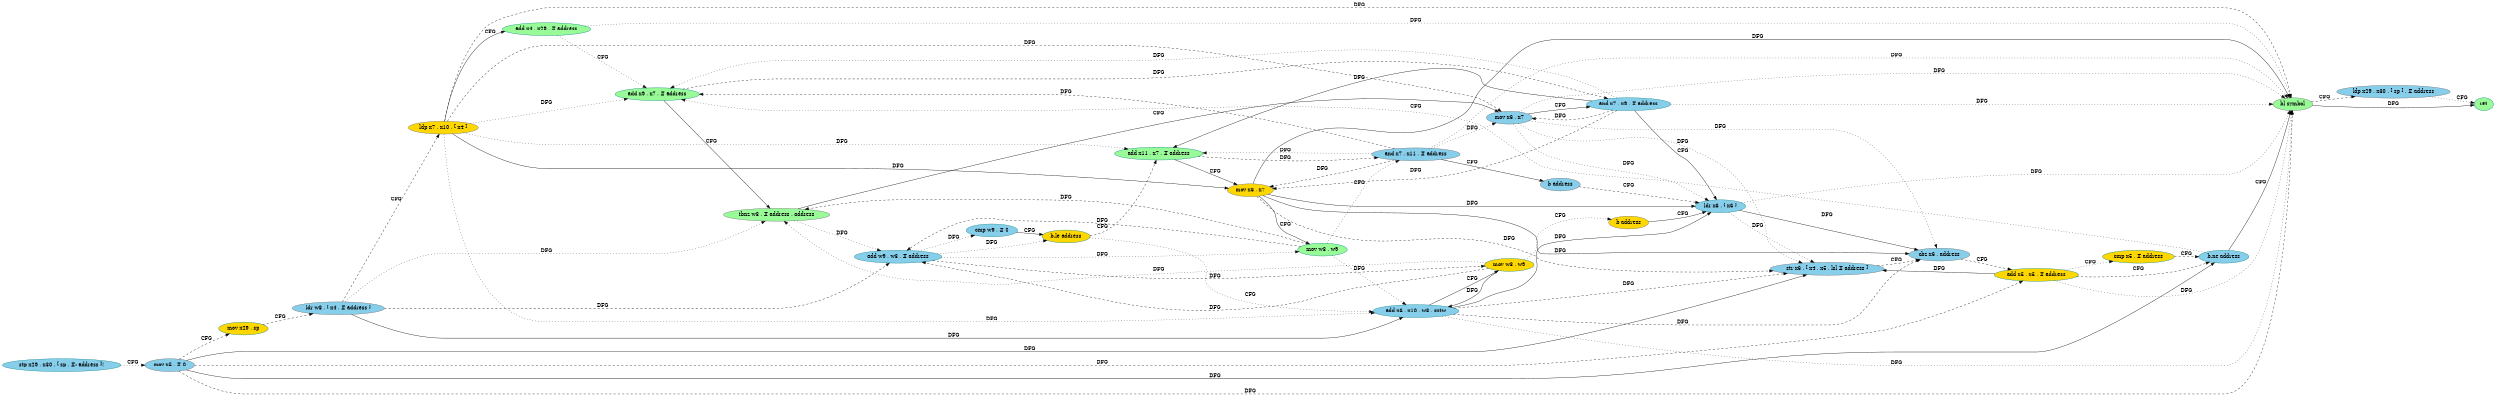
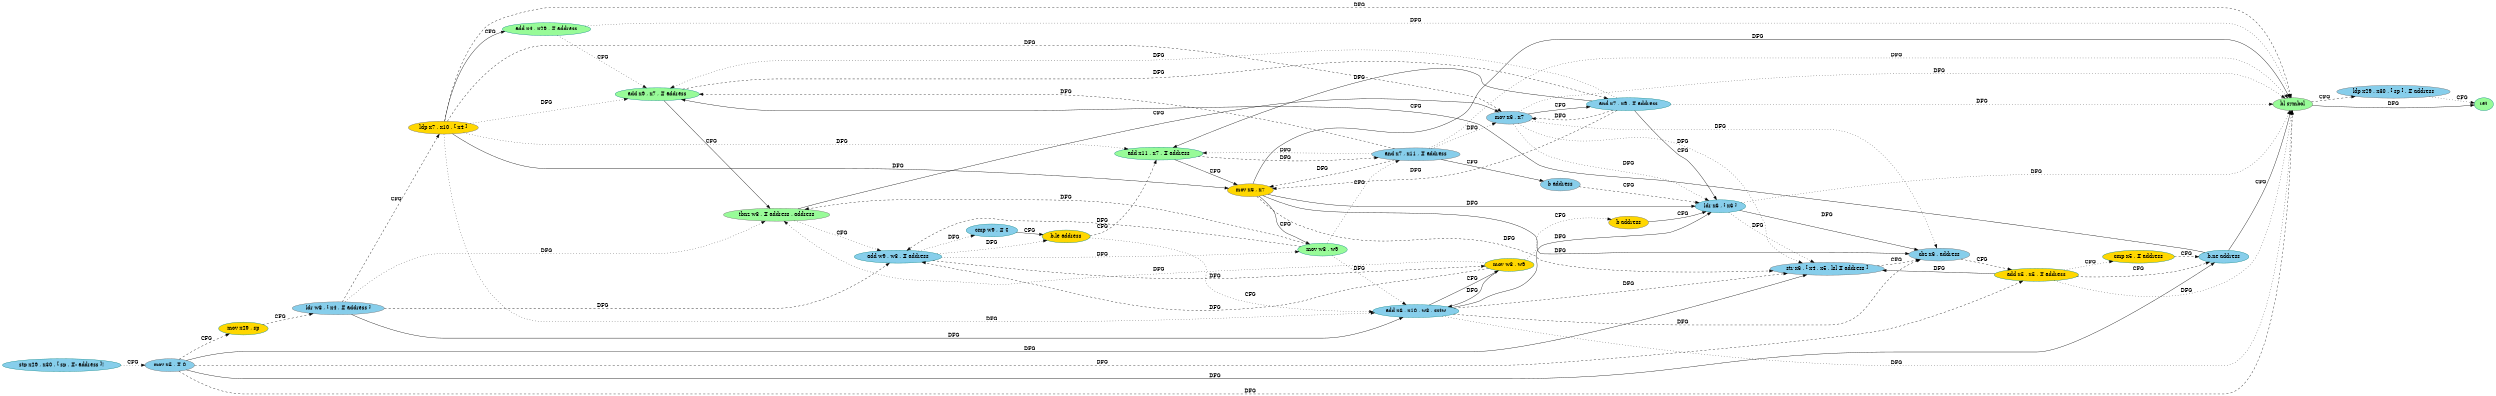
edge "b.ne address" -> "add x9 , x7 , # address": style dotted -> solid
edge "tbnz w8 , # address , address" -> "add w9 , w8 , # address": label "DFG" -> "CFG"
